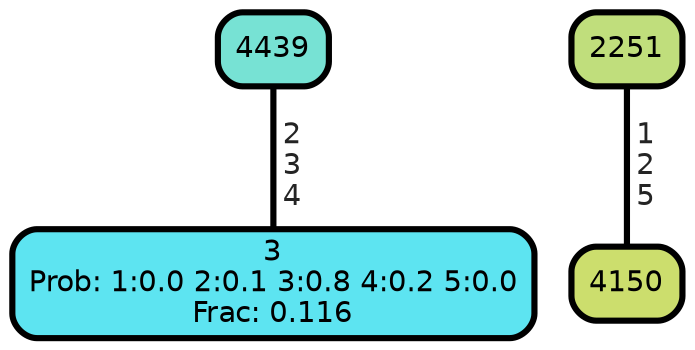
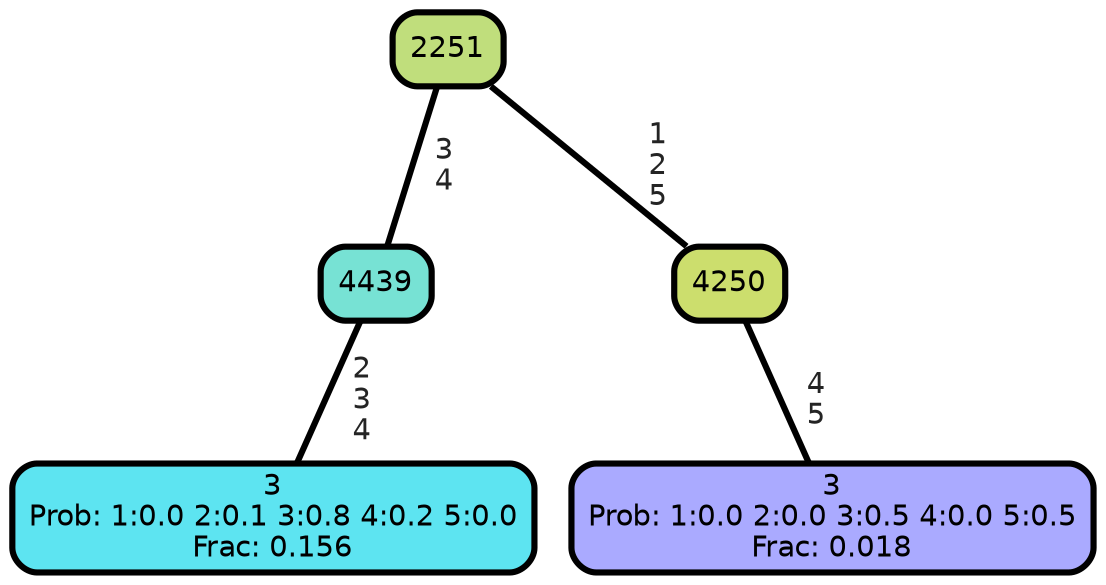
edge "2251" -- "4439": added, label "3 4"
node "3 Prob: 1:0.0 2:0.1 3:0.8 4:0.2 5:0.0 Frac: 0.116": label "3 Prob: 1:0.0 2:0.1 3:0.8 4:0.2 5:0.0 Frac: 0.116" -> "3 Prob: 1:0.0 2:0.1 3:0.8 4:0.2 5:0.0 Frac: 0.156"
node "4150": label "4150" -> "4250"
node "3 Prob: 1:0.0 2:0.0 3:0.5 4:0.0 5:0.5 Frac: 0.018": added
